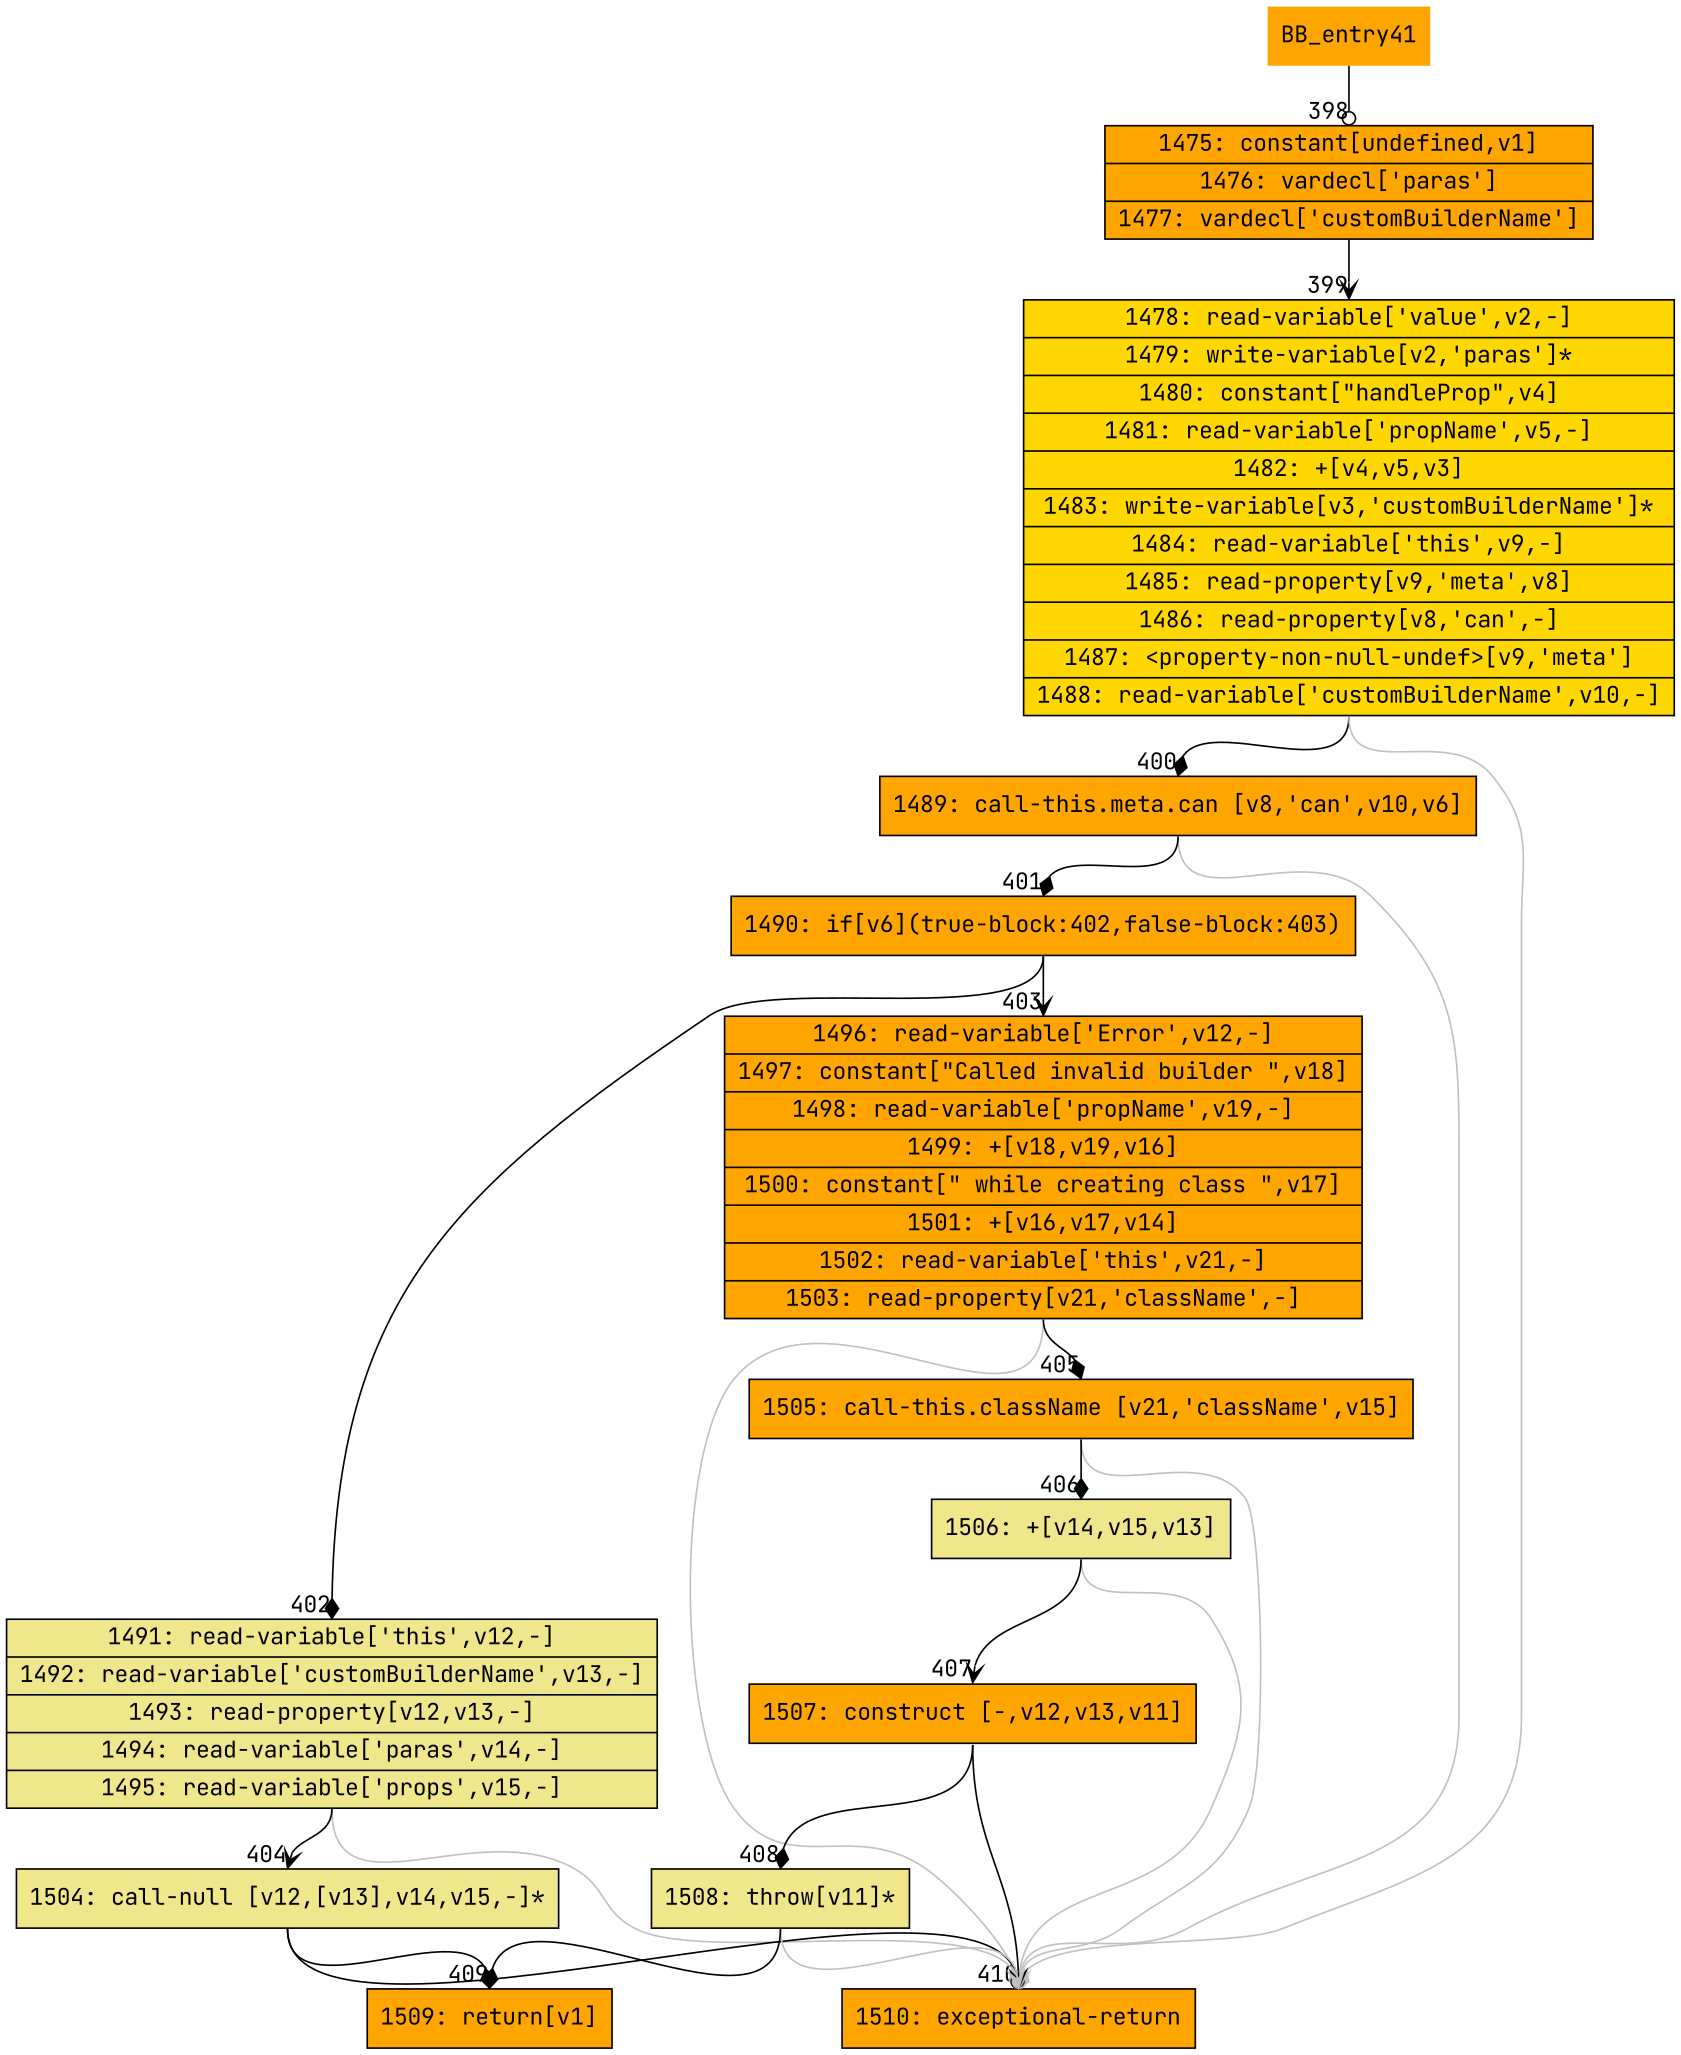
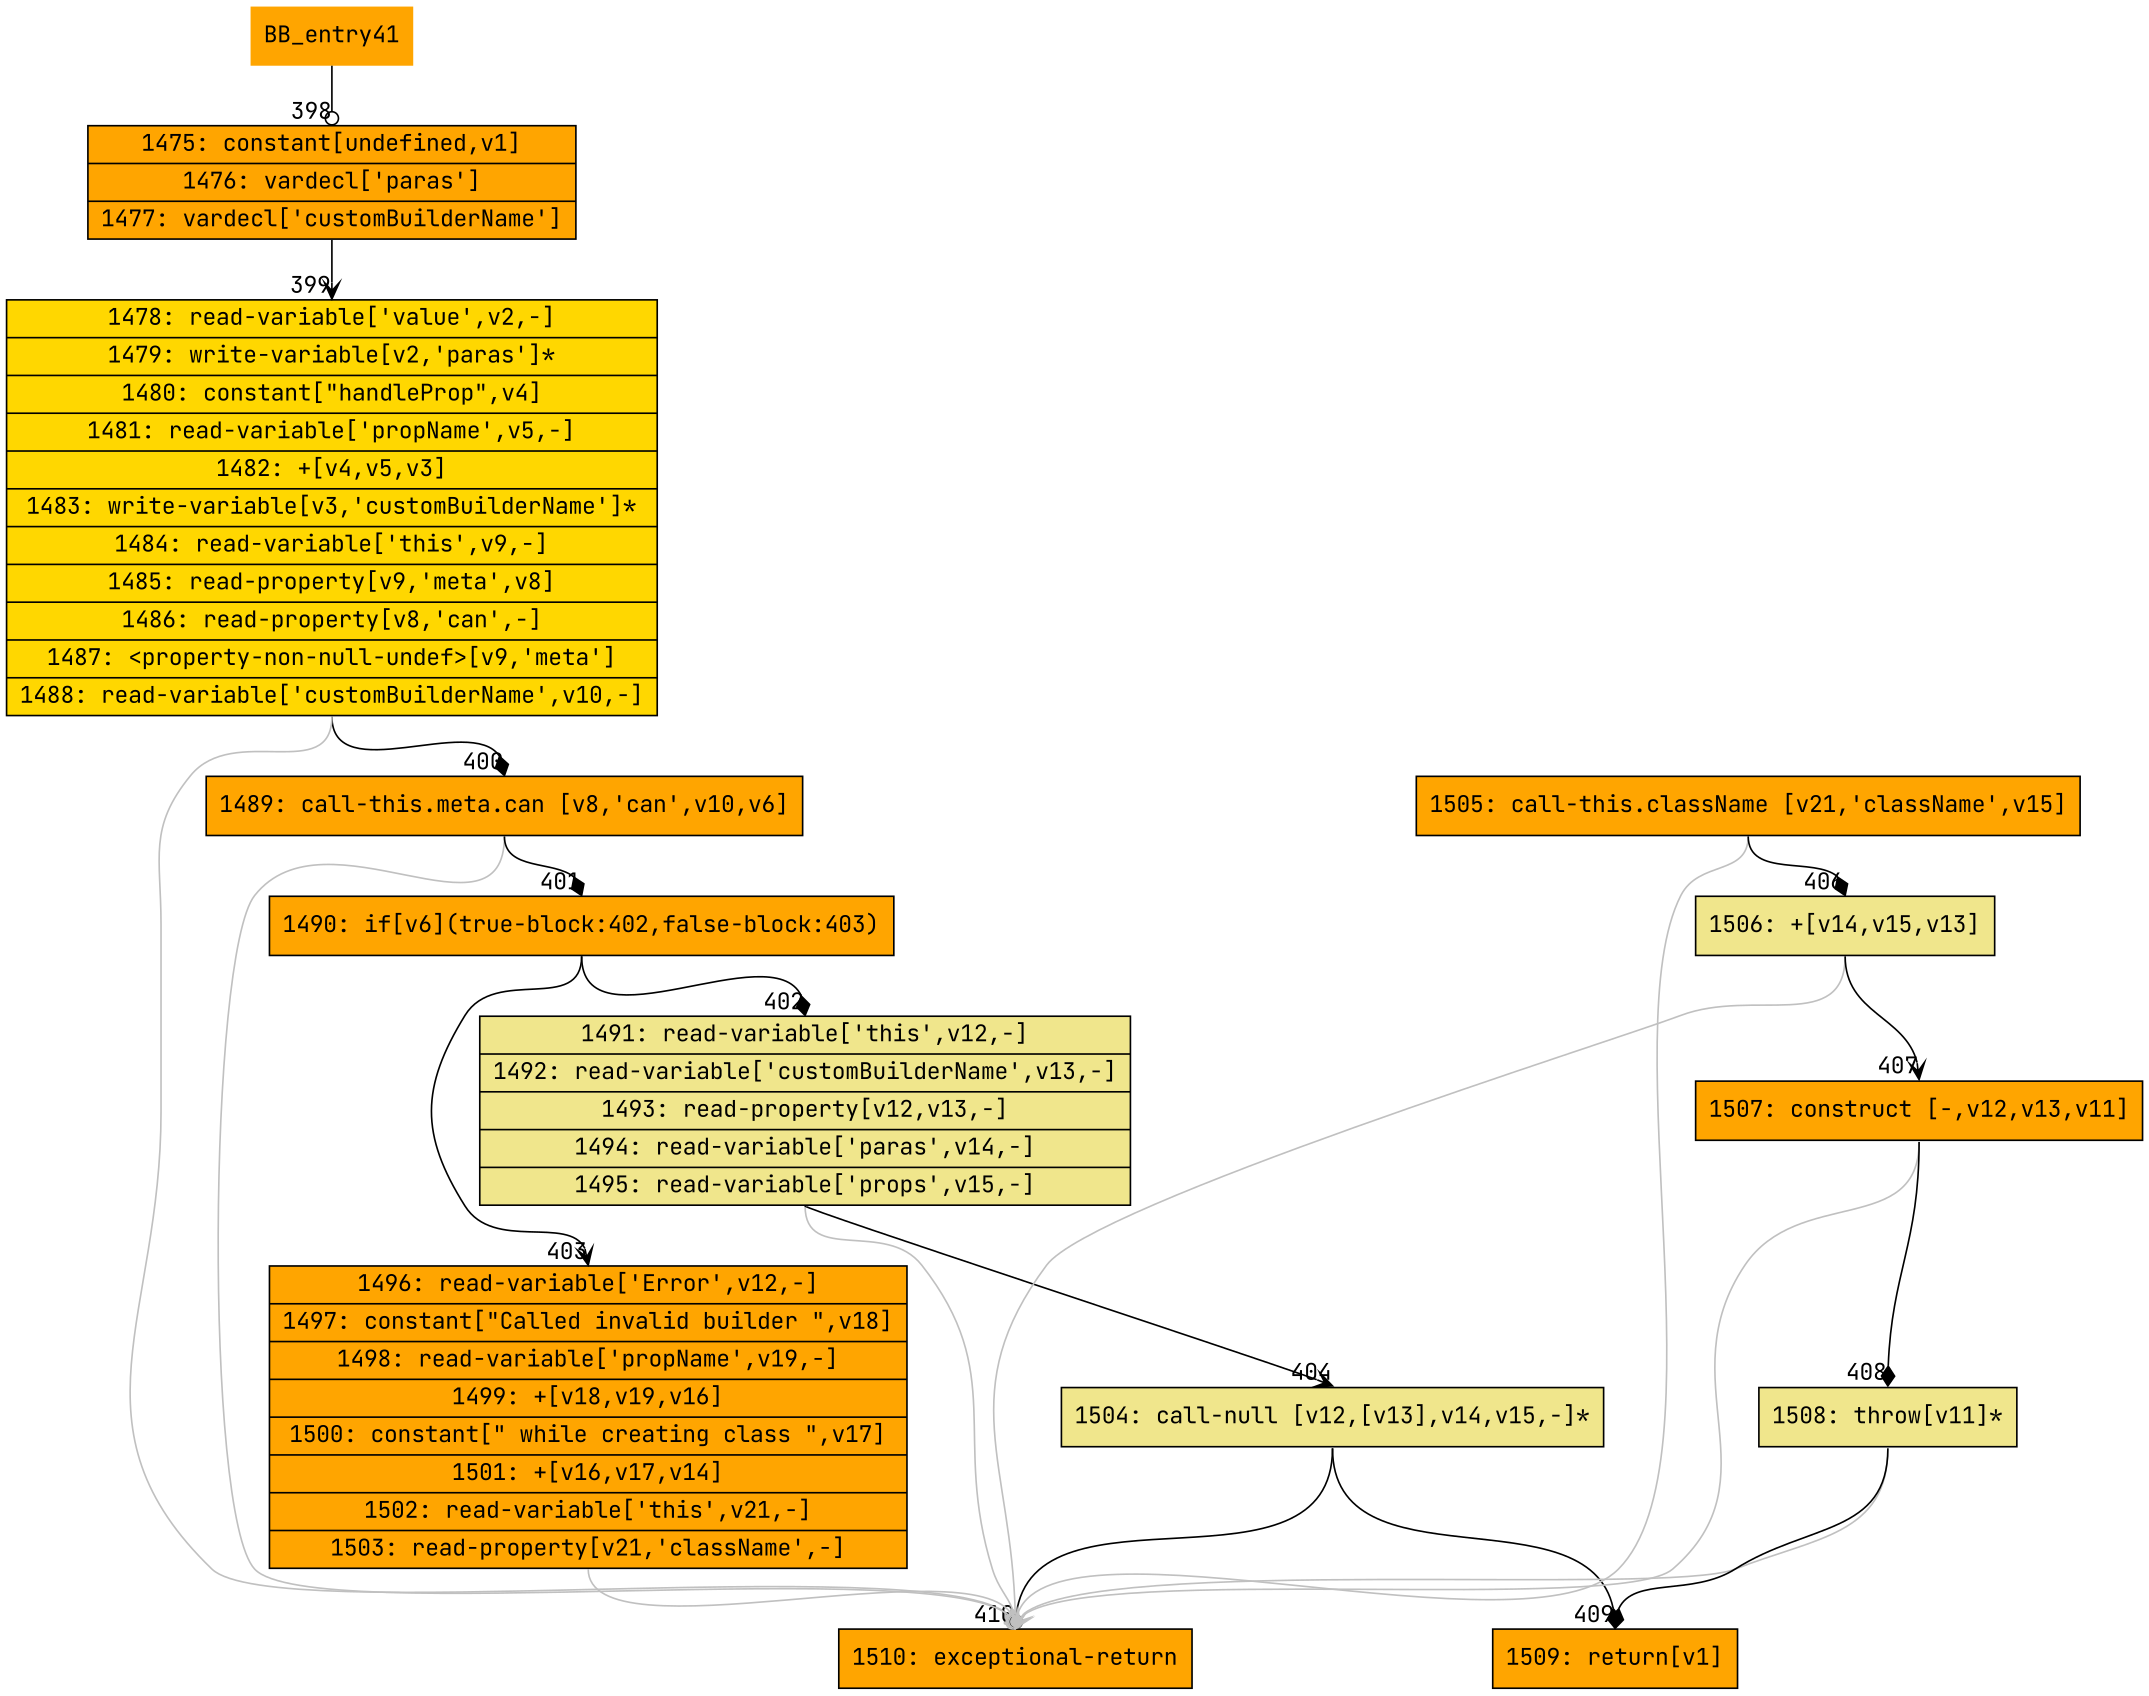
edge "1496: read-variable['Error',v12,-]" -> "1505: call-this.className [v21,'className',v15]": removed
edge "1507: construct [-,v12,v13,v11]" -> "1510: exceptional-return": color black -> gray
